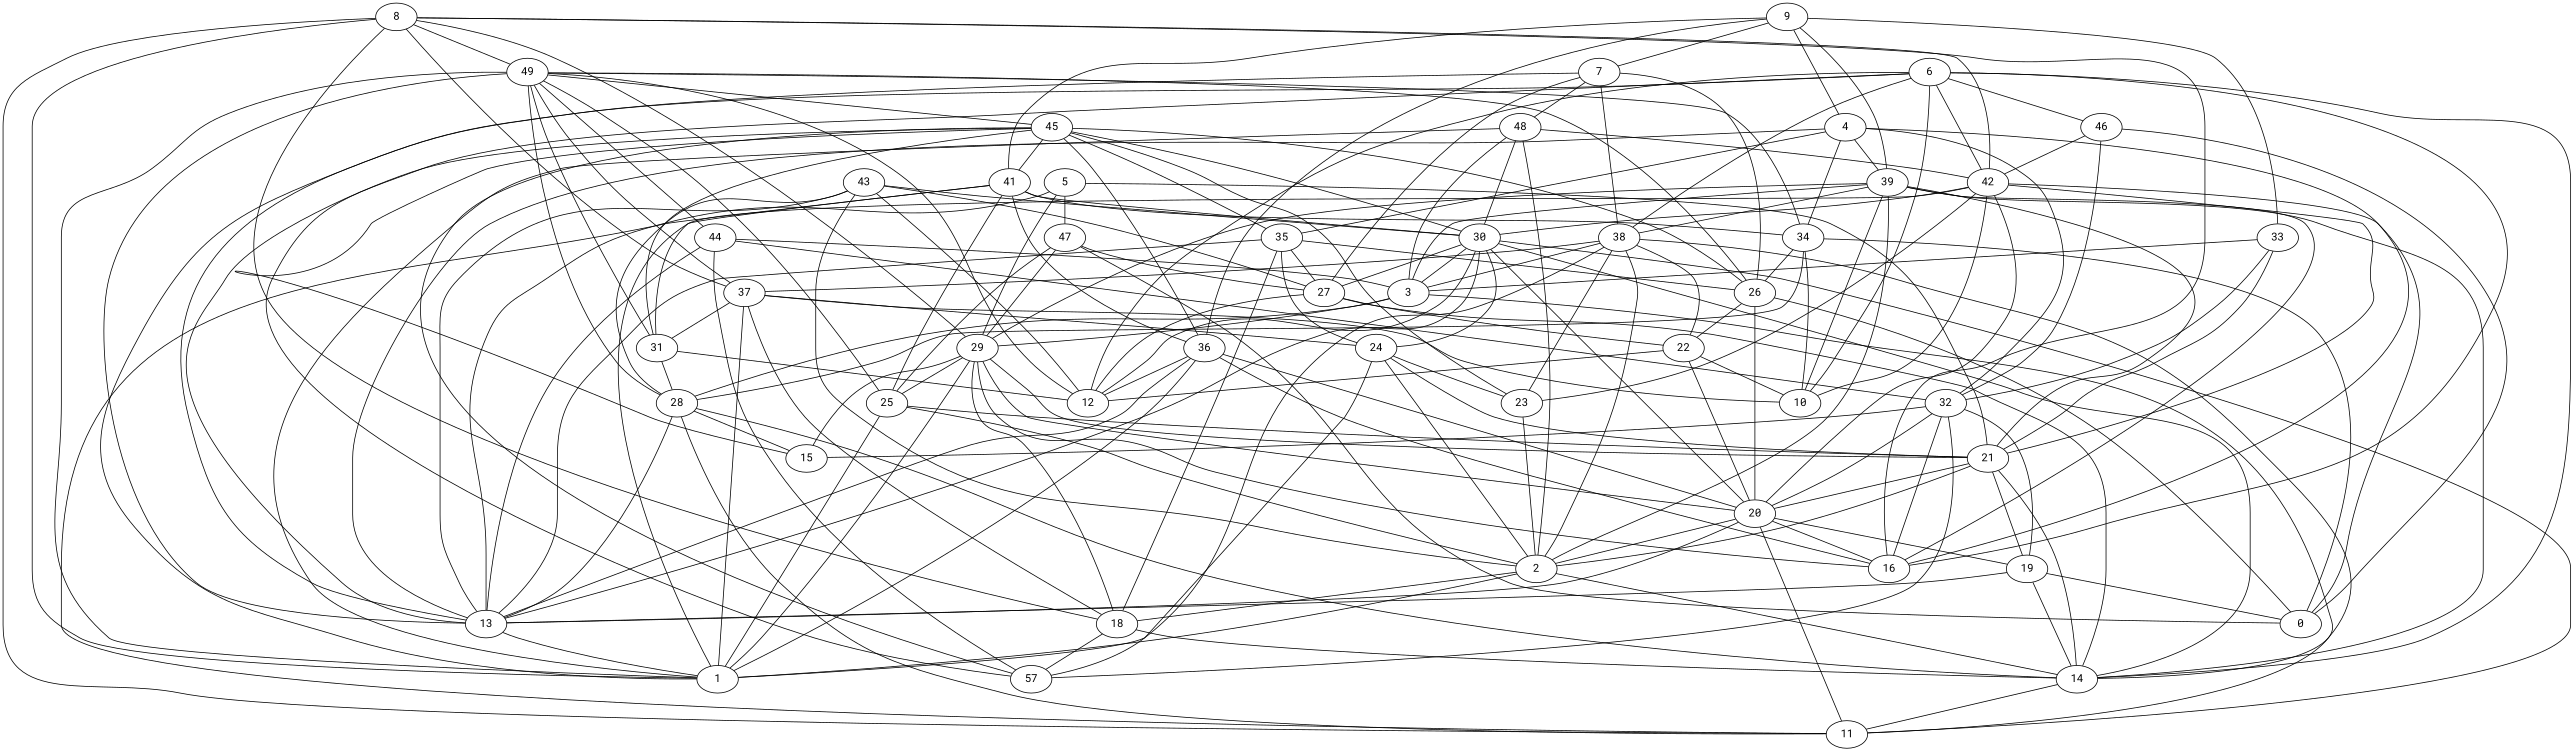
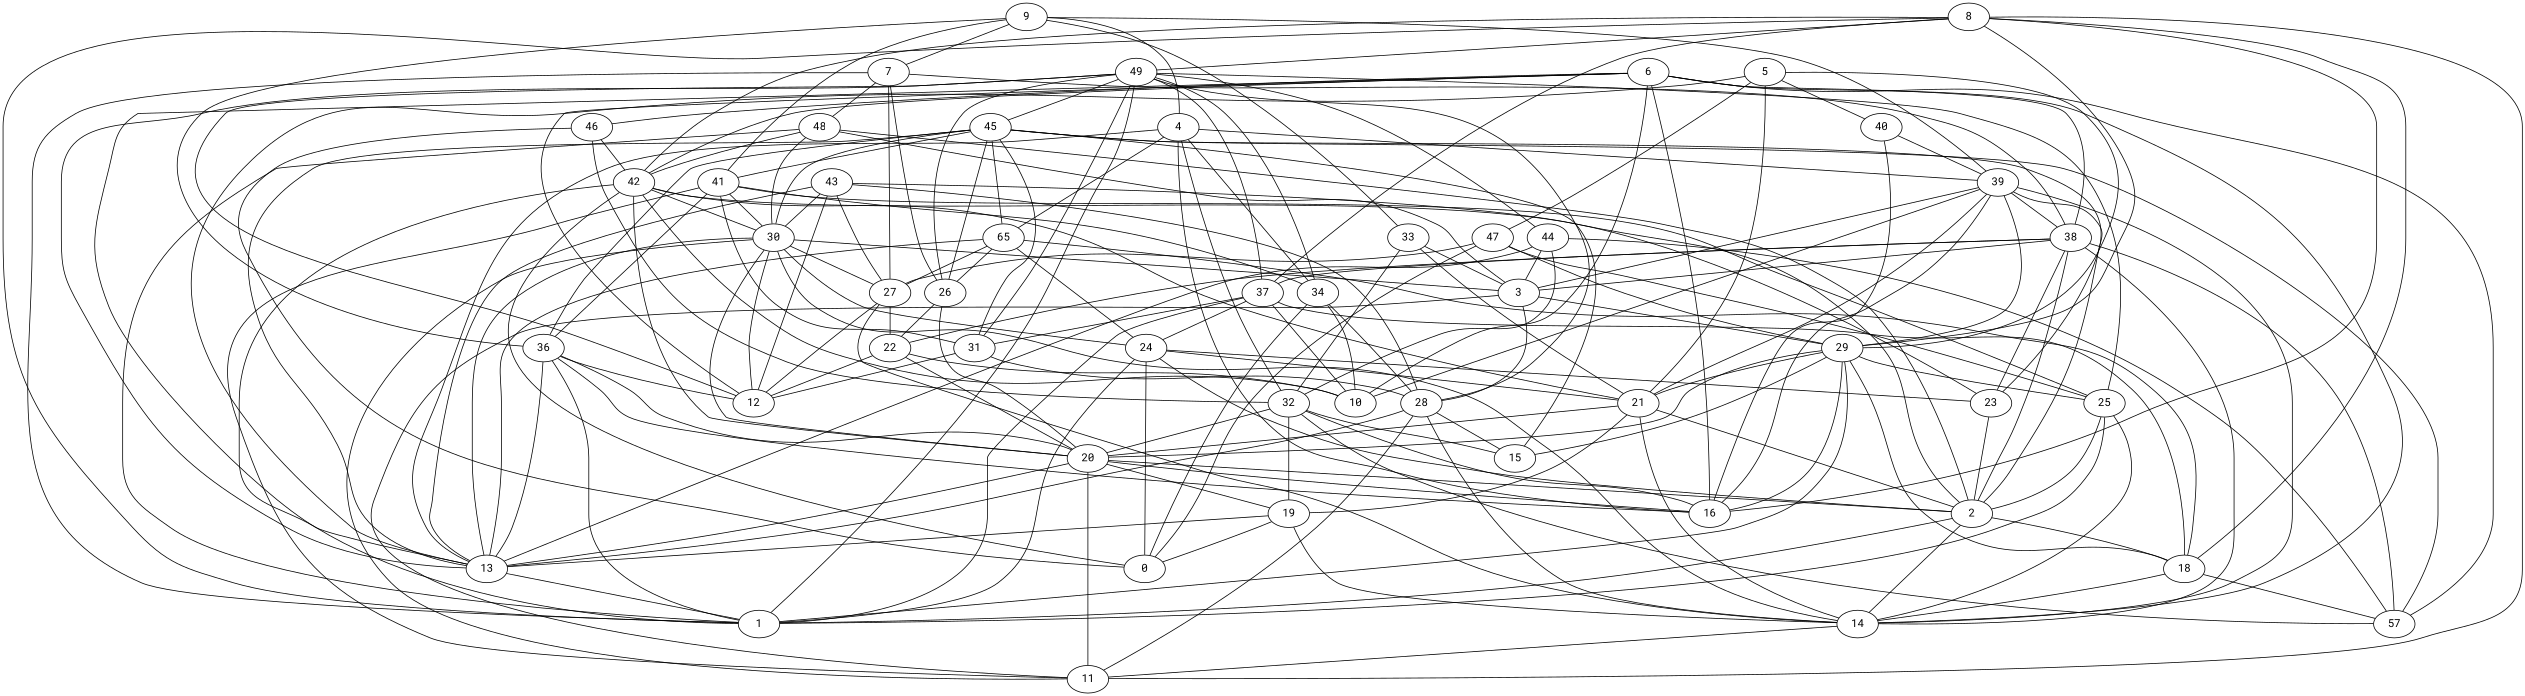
node "40": added
node "35": label "35" -> "65"
edge "34" -- "26": removed
edge "26" -- "0": now "24" -- "0"
edge "25" -- "21": now "25" -- "14"
